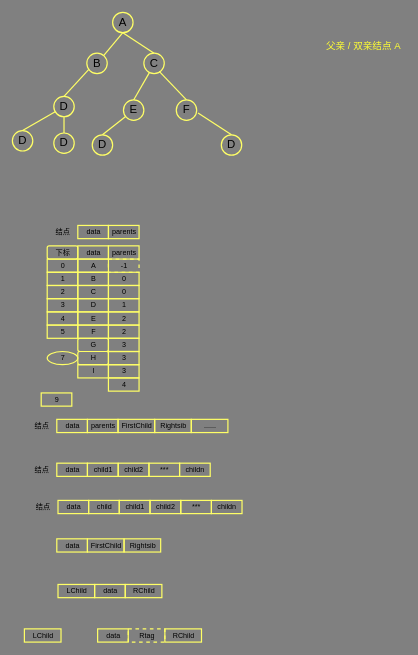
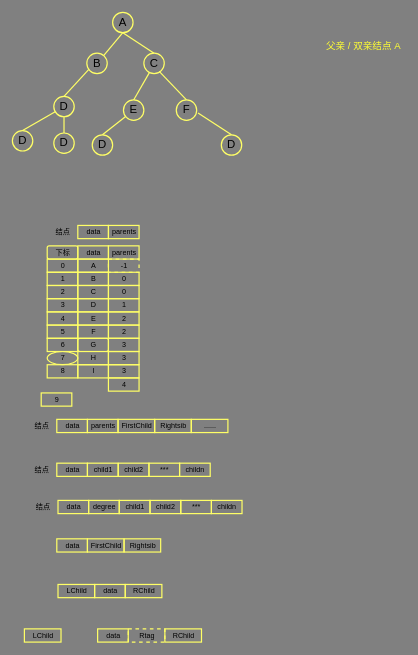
node "6": added
node "H": shape rounded rectangle -> rectangle
node "8": added
node "child": label "child" -> "degree"
